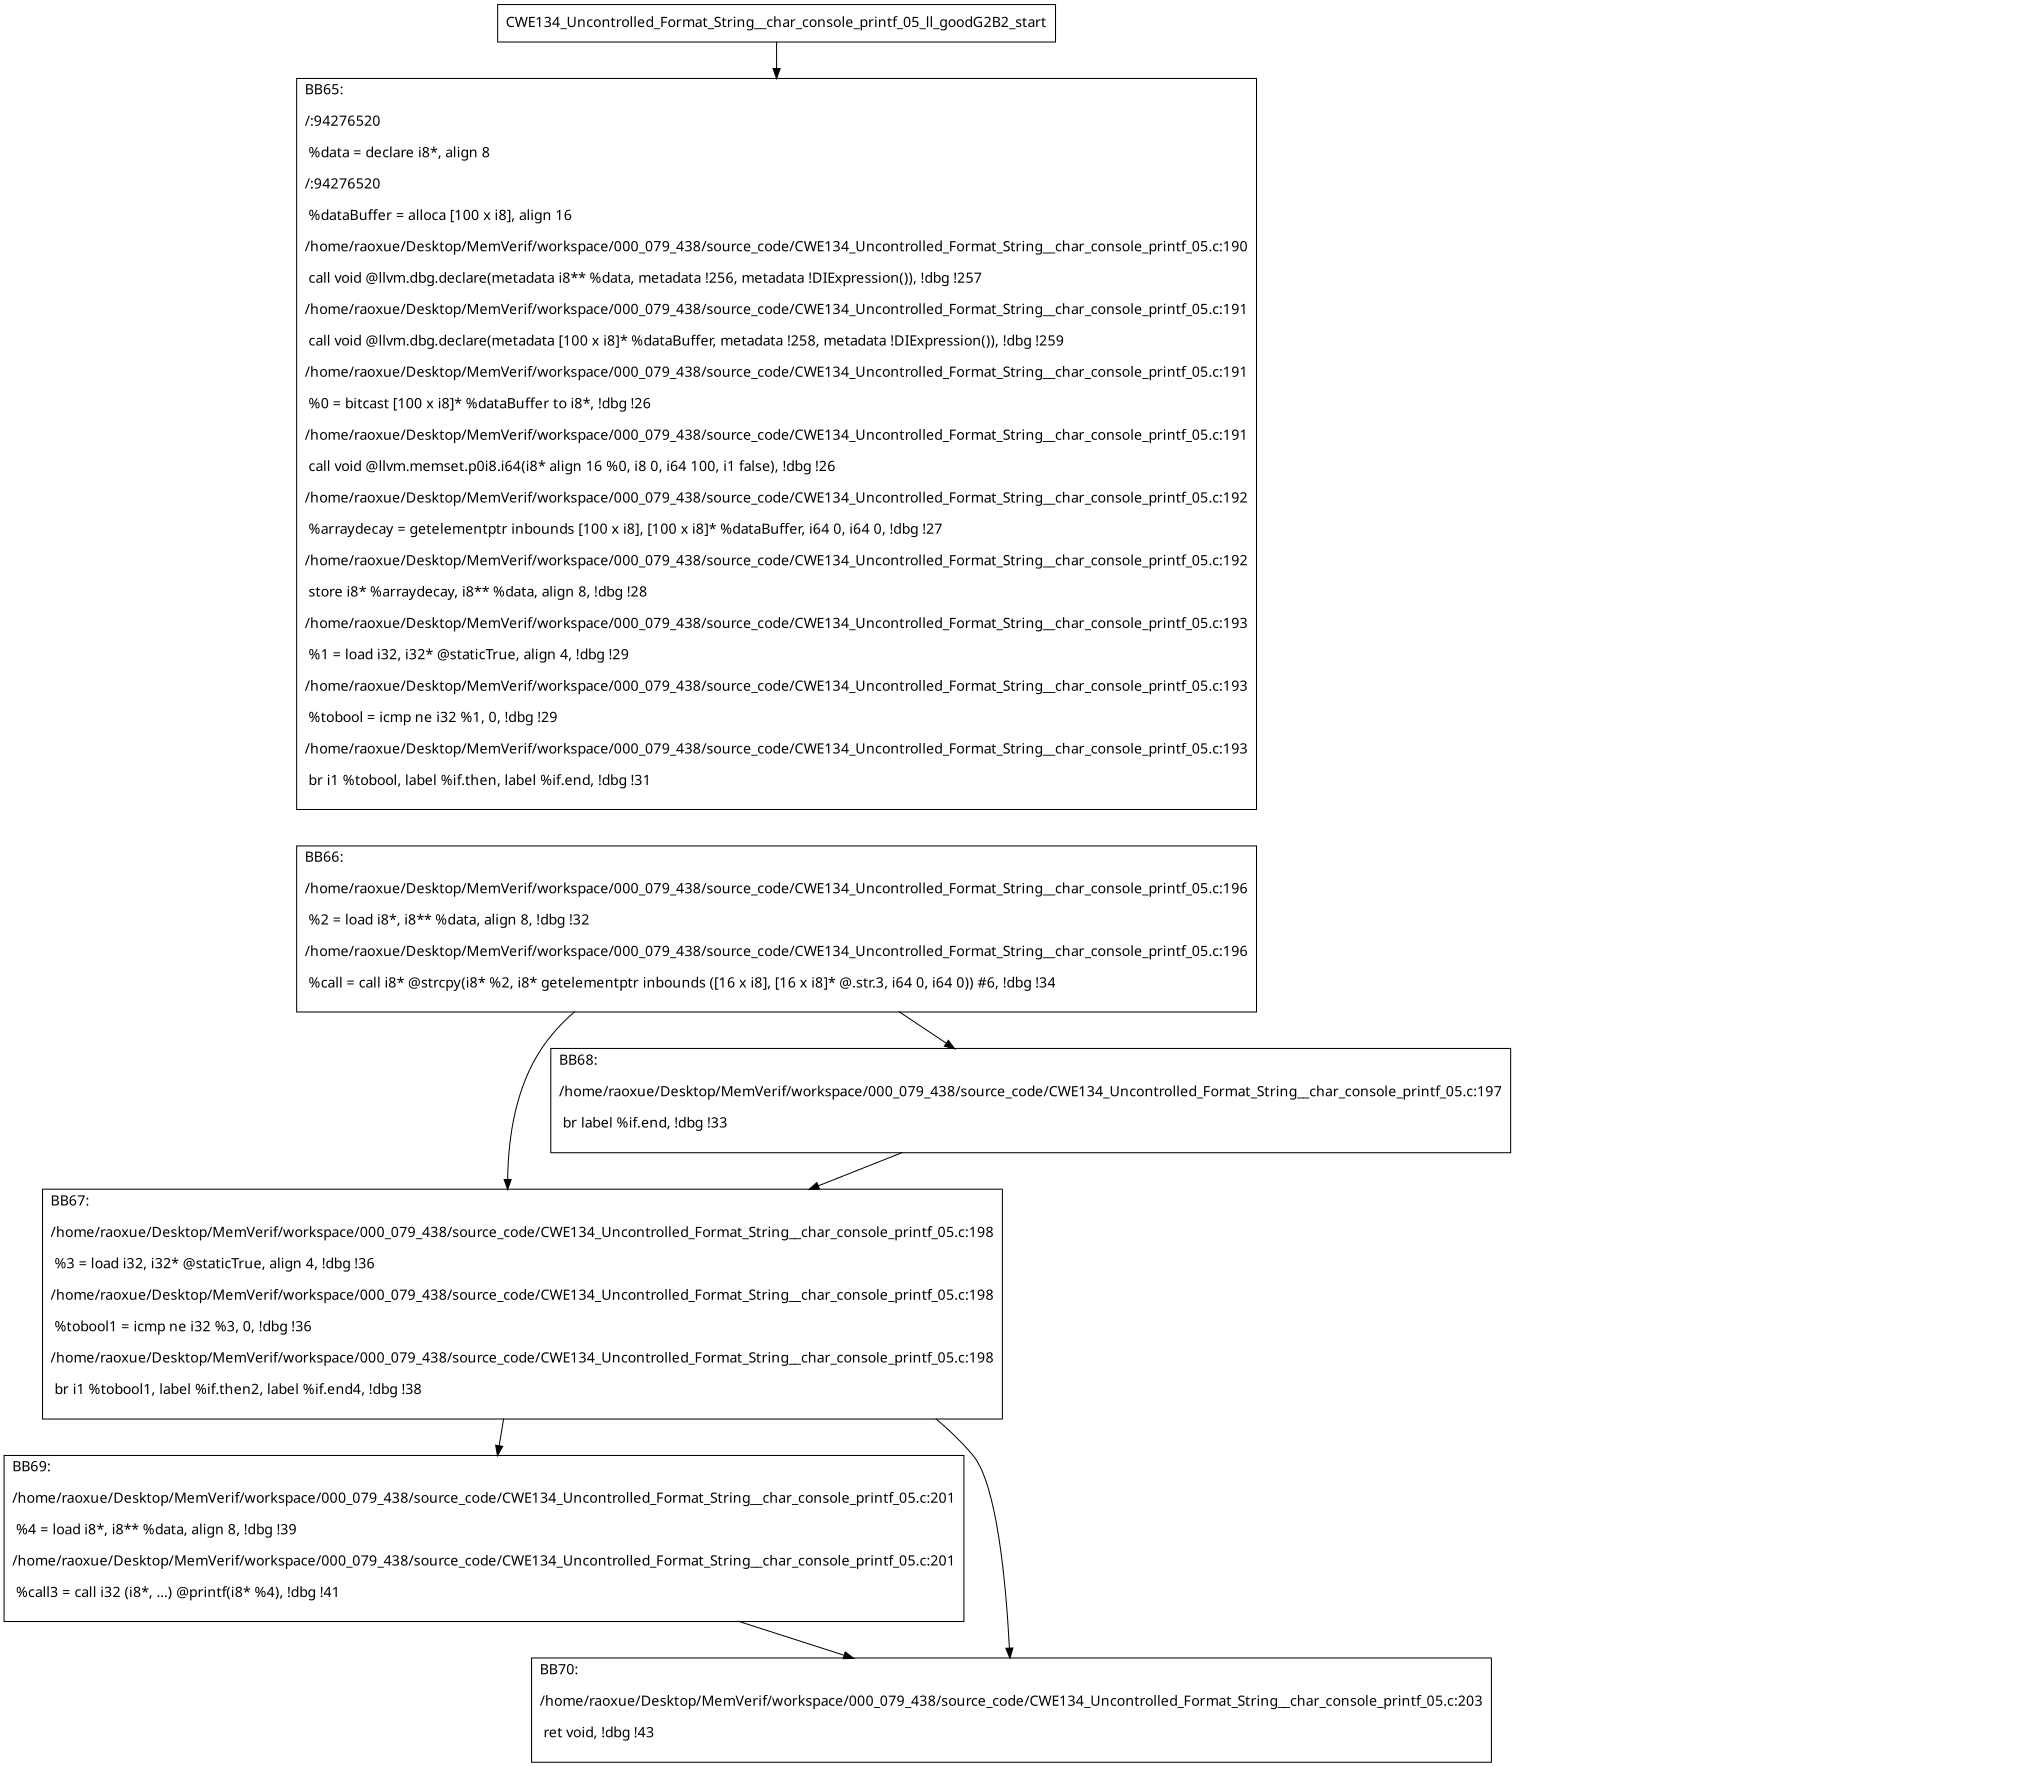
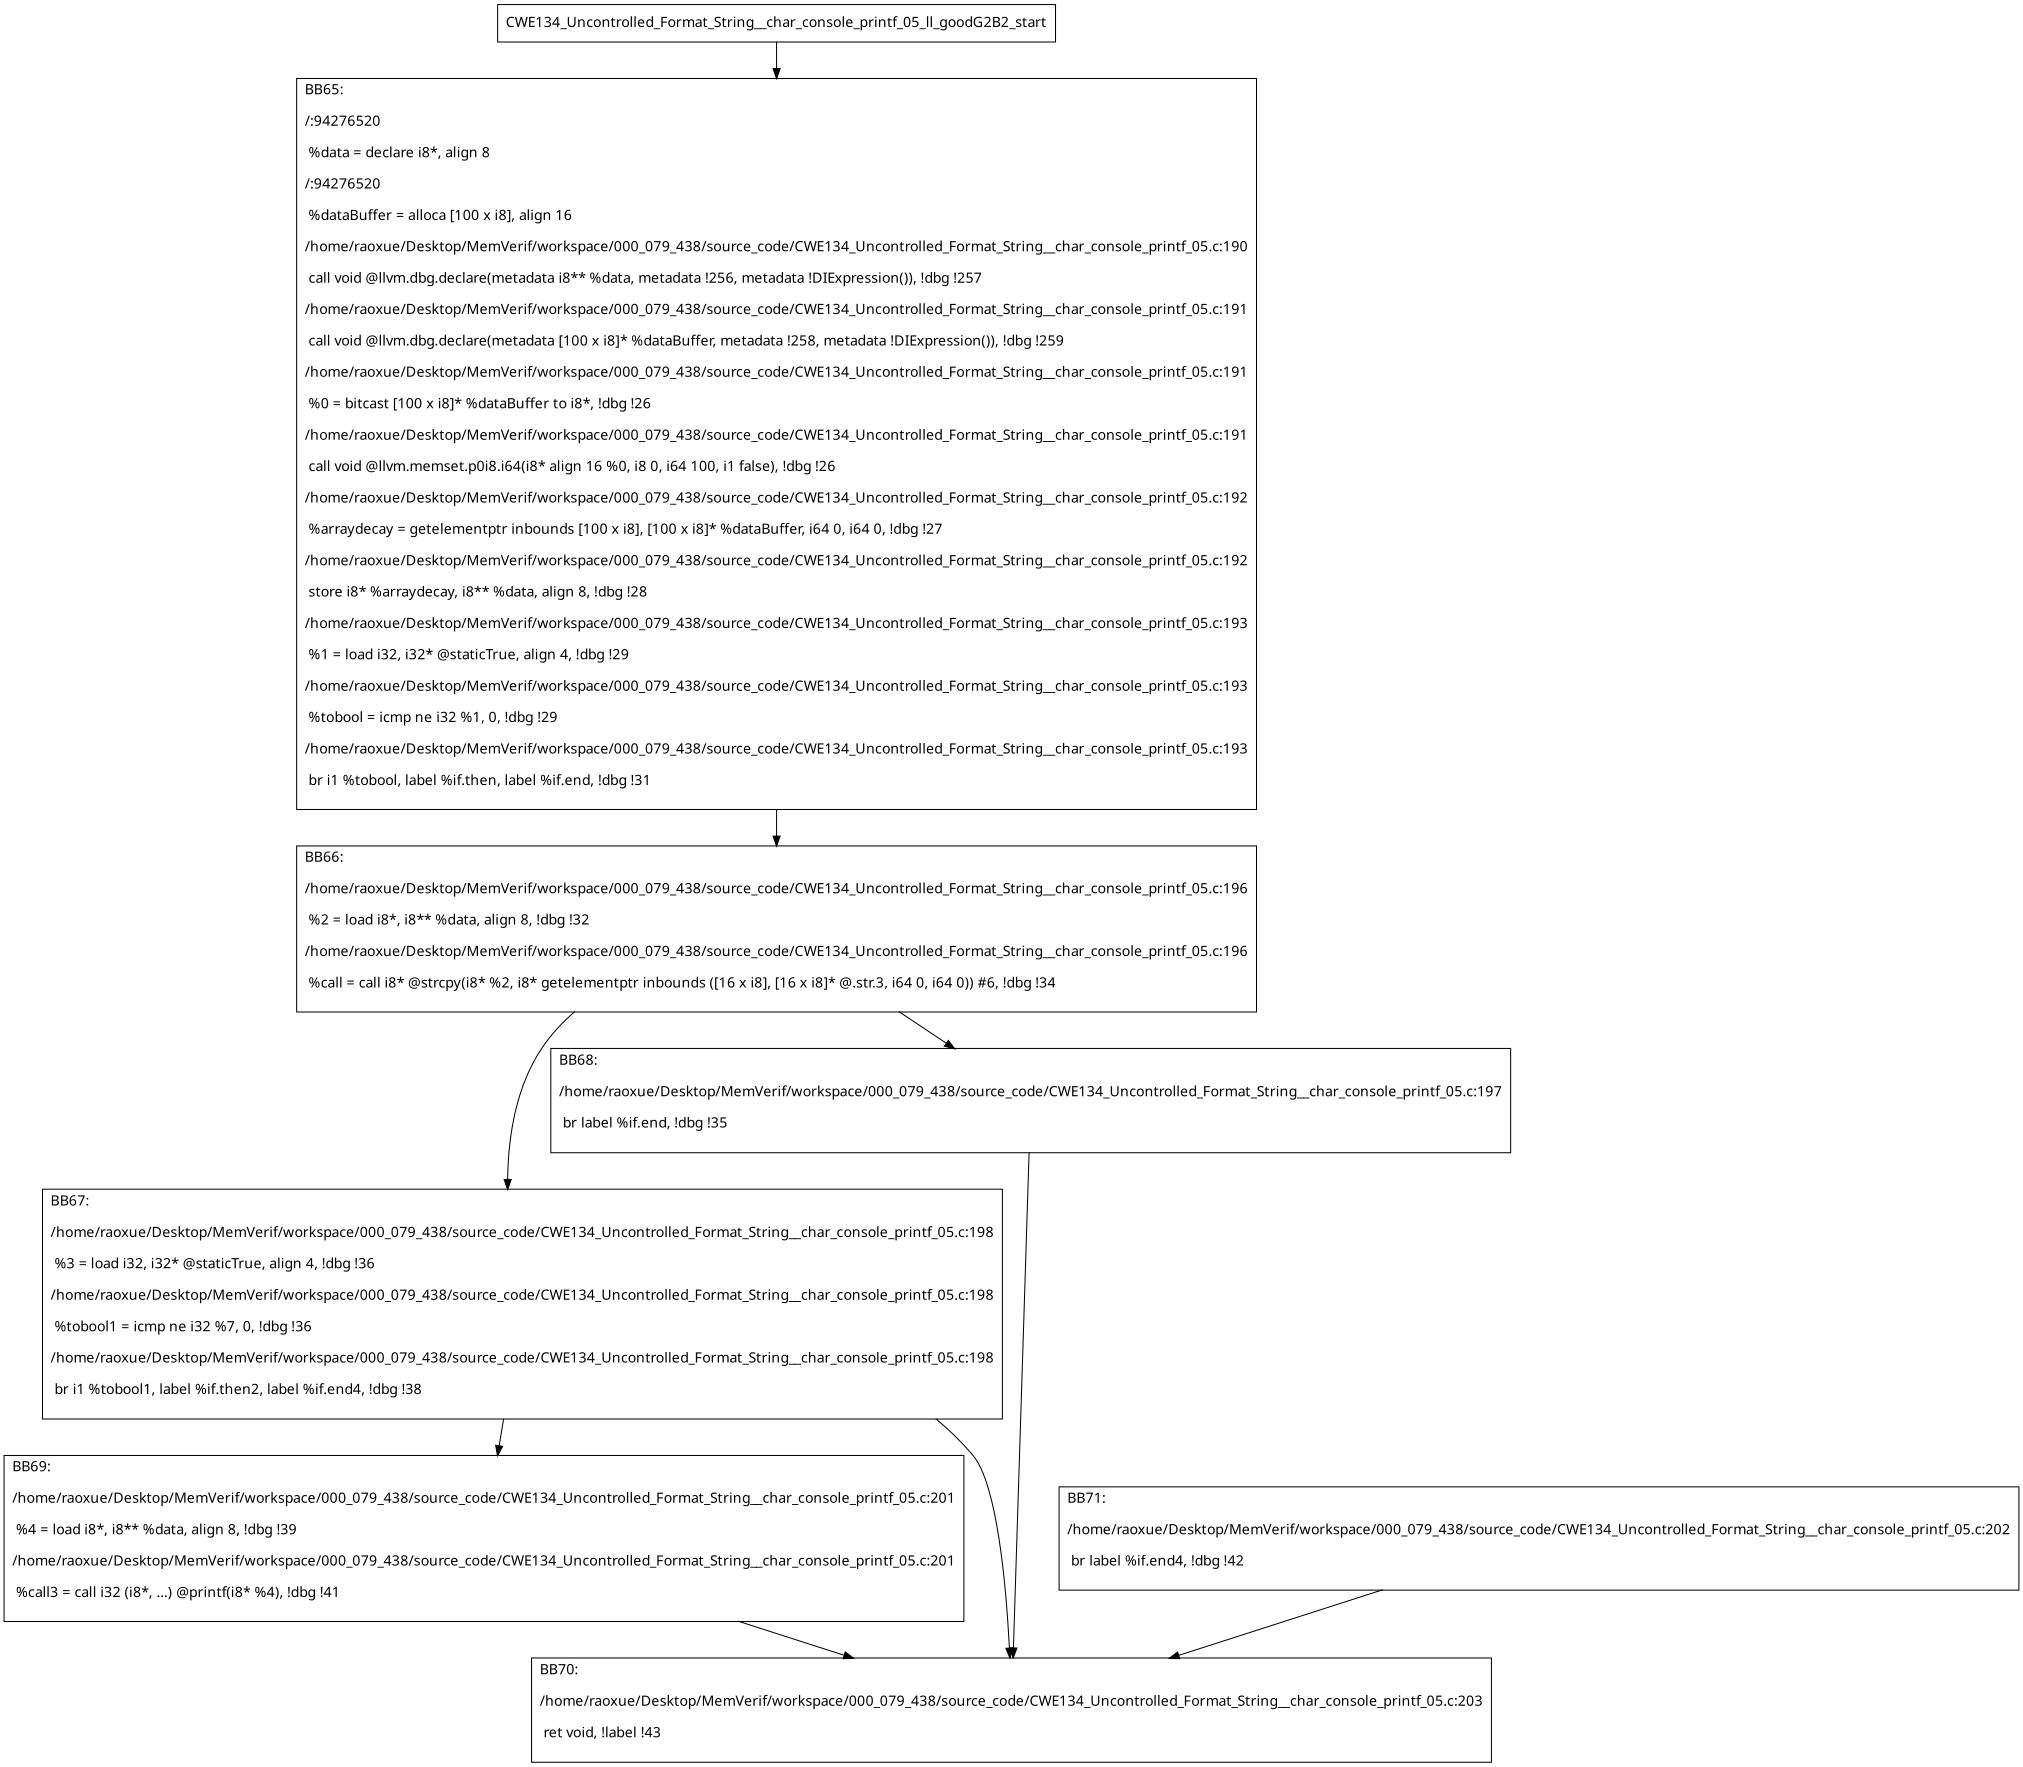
edge "BB65:" -> "BB66:": added
node "BB68:": text "br label %if.end, !dbg !33" -> "br label %if.end, !dbg !35"
edge "BB68:" -> "BB67:": now "BB68:" -> "BB70:"
node "BB67:": text "%tobool1 = icmp ne i32 %3, 0, !dbg !36" -> "%tobool1 = icmp ne i32 %7, 0, !dbg !36"
node "BB71:": added
node "BB70:": text "ret void, !dbg !43" -> "ret void, !label !43"
